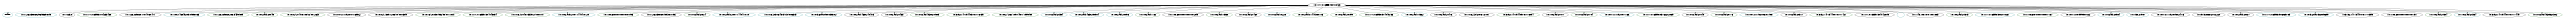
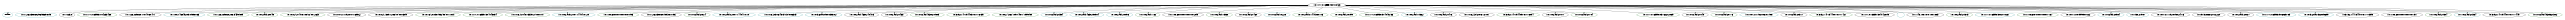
node "10.1007/s11192-007-166": removed
node "10.3152/147154400781777395": label "10.3152/147154400781777395" -> "10.3152/144154400781777395"
